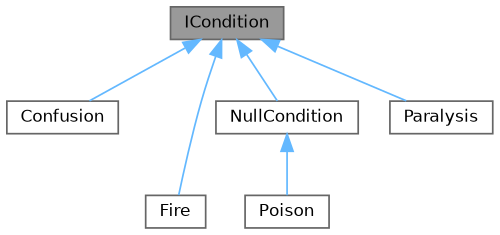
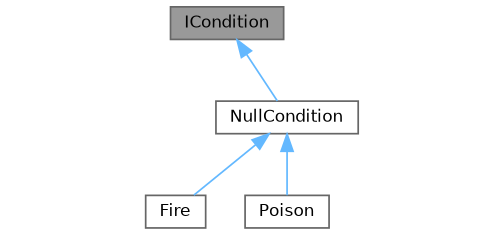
node "Confusion": removed
node "Paralysis": removed
edge "Fire" -> "ICondition": now "Fire" -> "NullCondition"
